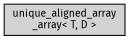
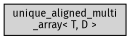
node "unique_aligned_array _array< T, D >": label "unique_aligned_array _array< T, D >" -> "unique_aligned_multi _array< T, D >"
